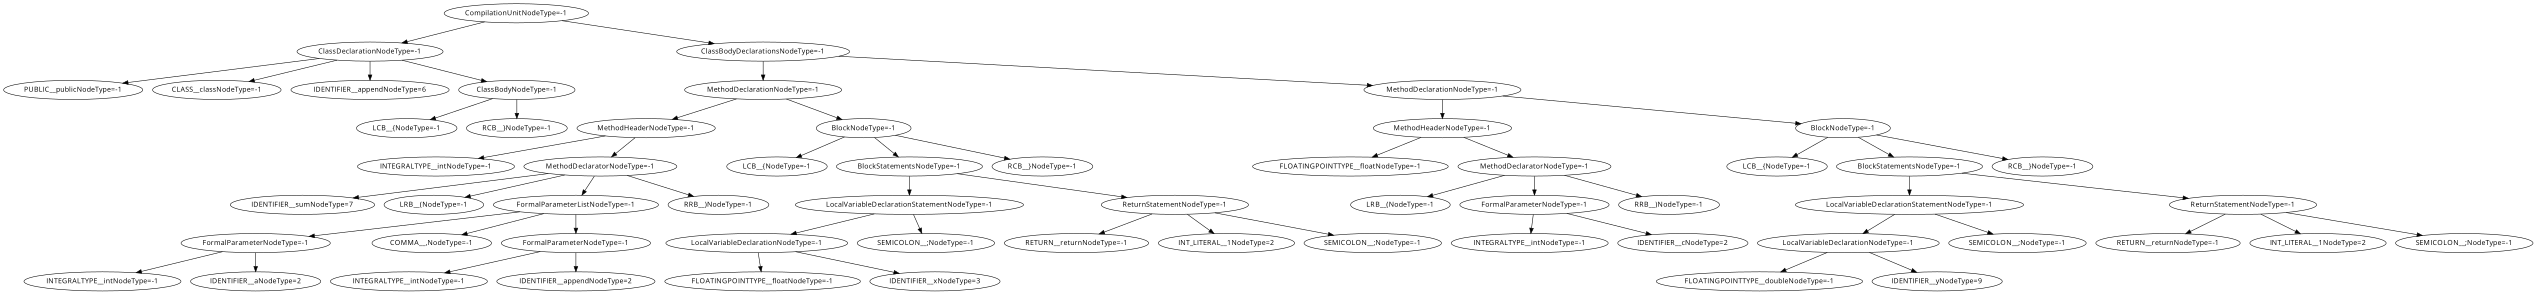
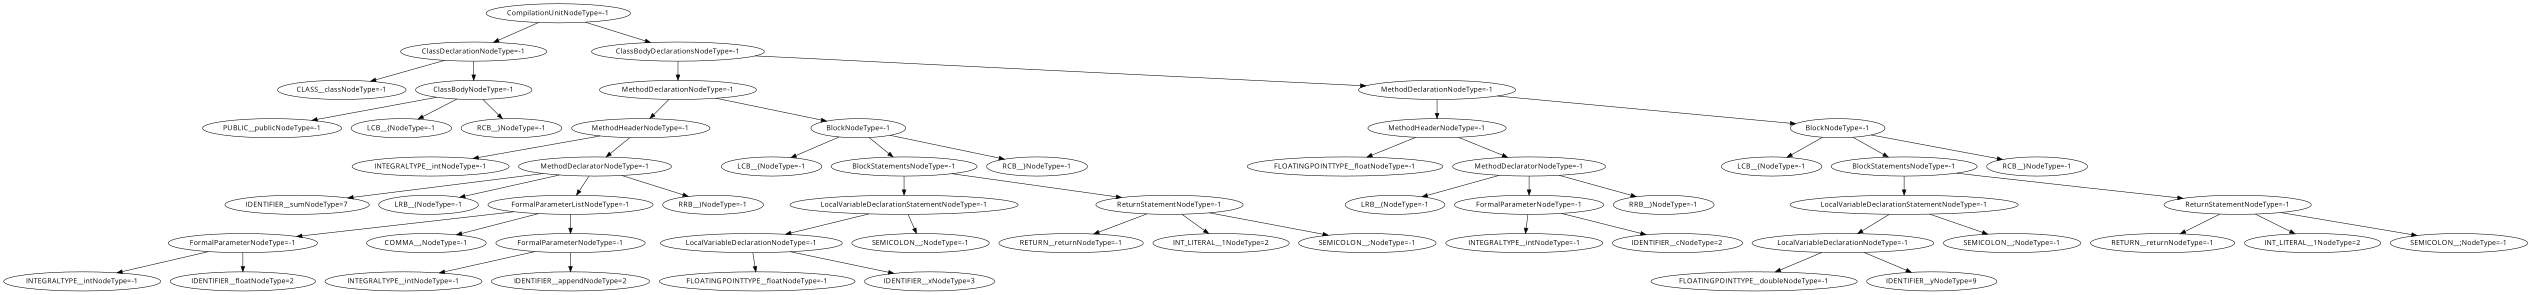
edge "ClassDeclarationNodeType=-1" -> "PUBLIC__publicNodeType=-1": now "ClassBodyNodeType=-1" -> "PUBLIC__publicNodeType=-1"
node "IDENTIFIER__appendNodeType=6": removed
node "IDENTIFIER__aNodeType=2": label "IDENTIFIER__aNodeType=2" -> "IDENTIFIER__floatNodeType=2"
